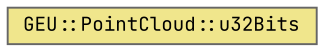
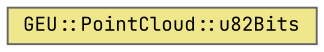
node "GEU::PointCloud::u32Bits": label "GEU::PointCloud::u32Bits" -> "GEU::PointCloud::u82Bits"
